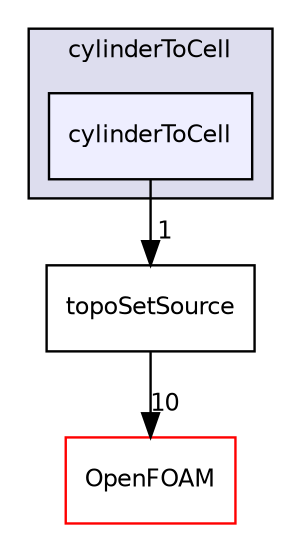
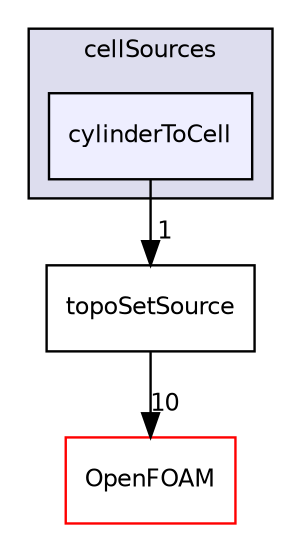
cluster "cylinderToCell": label "cylinderToCell" -> "cellSources"
